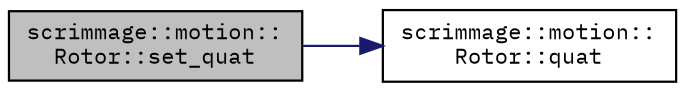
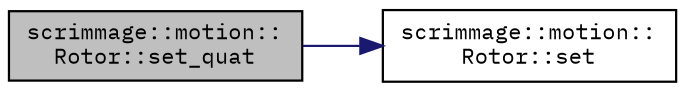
node "scrimmage::motion:: Rotor::quat": label "scrimmage::motion:: Rotor::quat" -> "scrimmage::motion:: Rotor::set"
